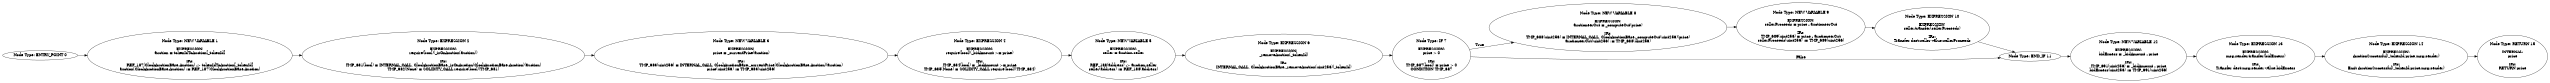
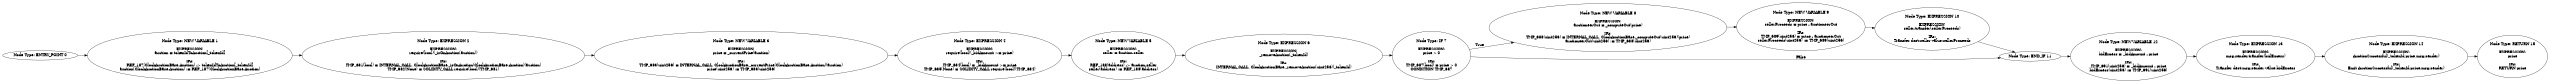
node "Node Type: RETURN 15 INTERNAL: price IRs: RETURN price": label "Node Type: RETURN 15 INTERNAL: price IRs: RETURN price" -> "Node Type: RETURN 15 EXPRESSION: price IRs: RETURN price"
